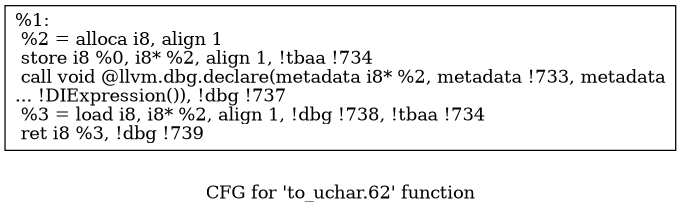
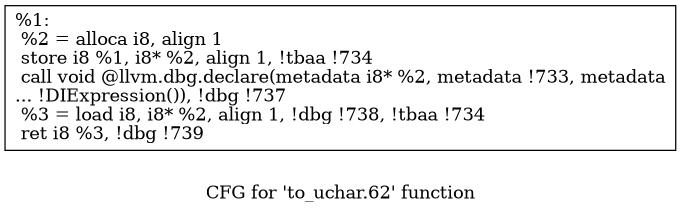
node "%1:": text "store i8 %0, i8* %2, align 1, !tbaa !734" -> "store i8 %1, i8* %2, align 1, !tbaa !734"
